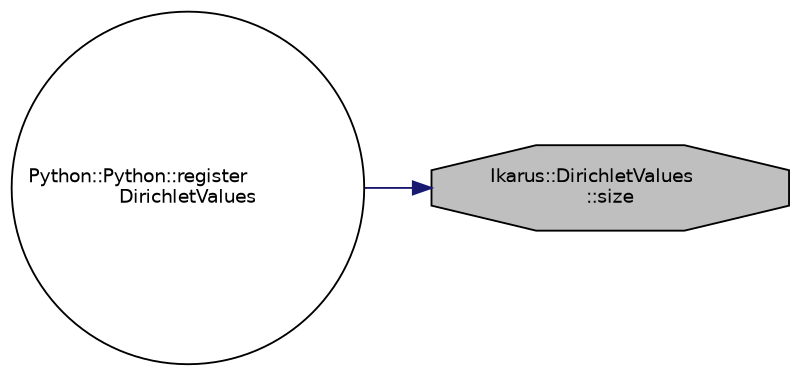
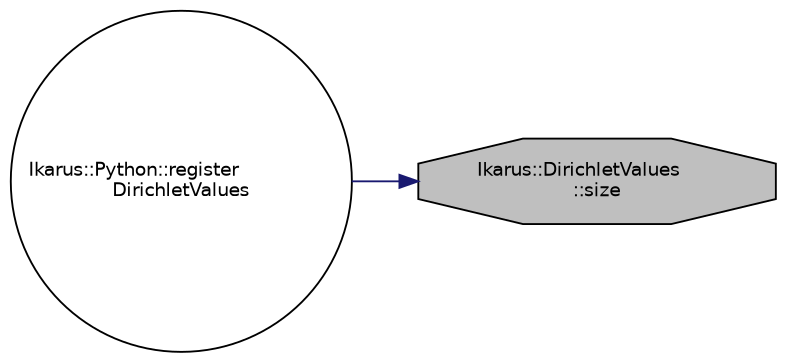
node "Python::Python::register DirichletValues": label "Python::Python::register DirichletValues" -> "Ikarus::Python::register DirichletValues"
